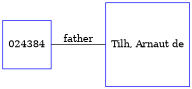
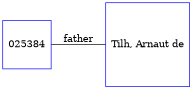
node "024384": label "024384" -> "025384"
